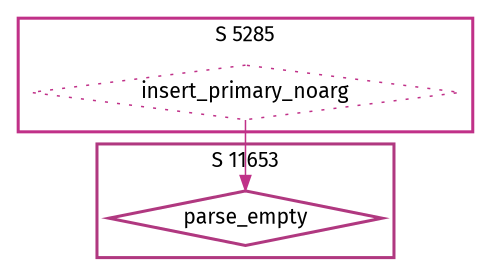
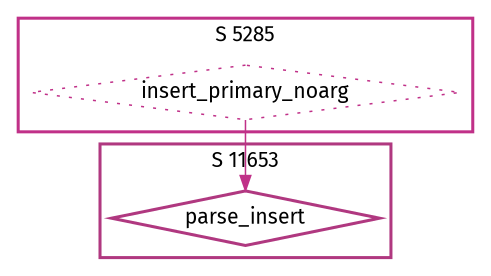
node "parse_empty": label "parse_empty" -> "parse_insert"
